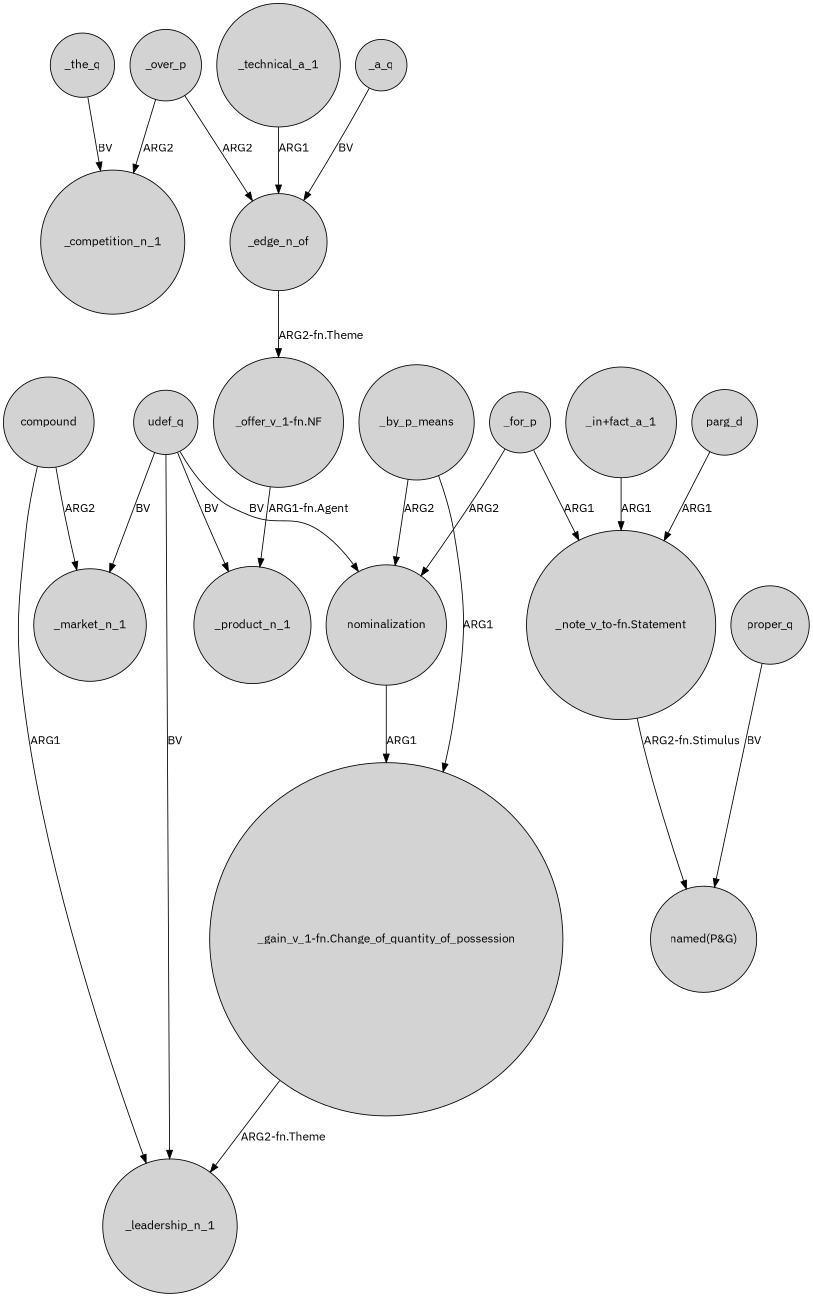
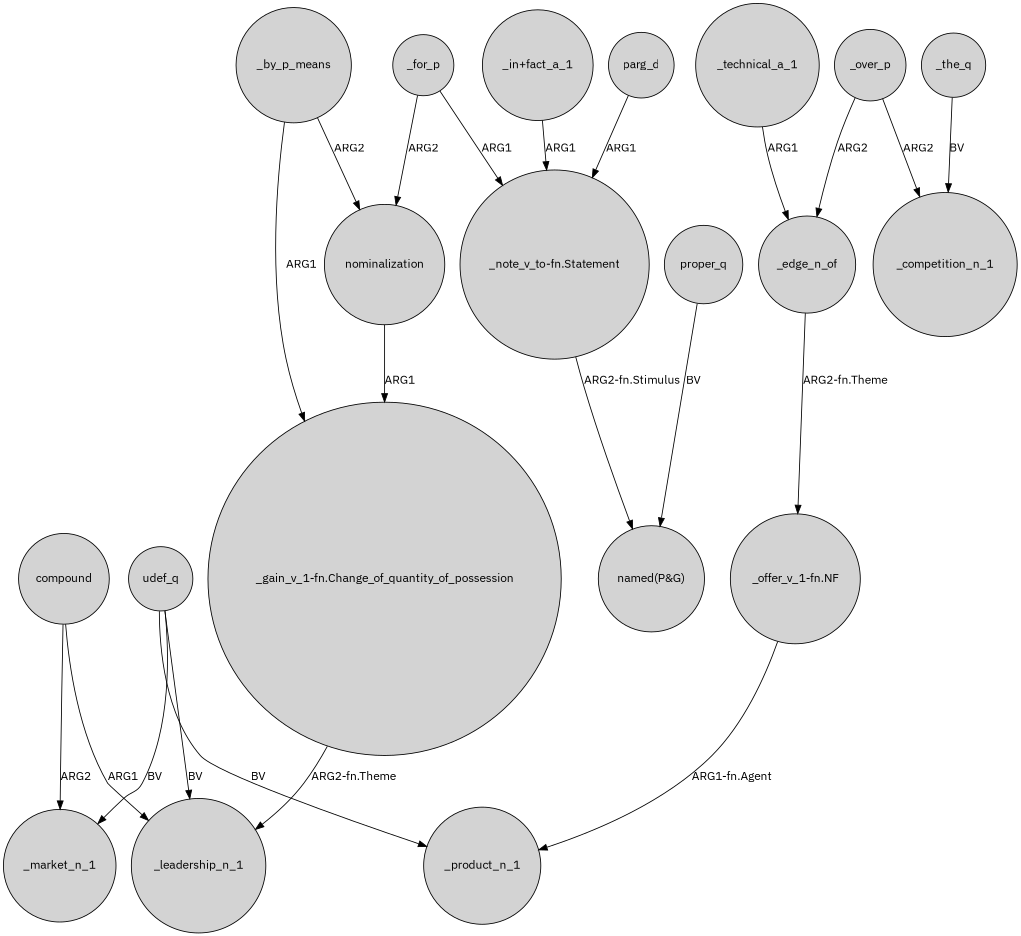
node "_a_q": removed
edge "udef_q" -> "nominalization": removed, label "BV"
